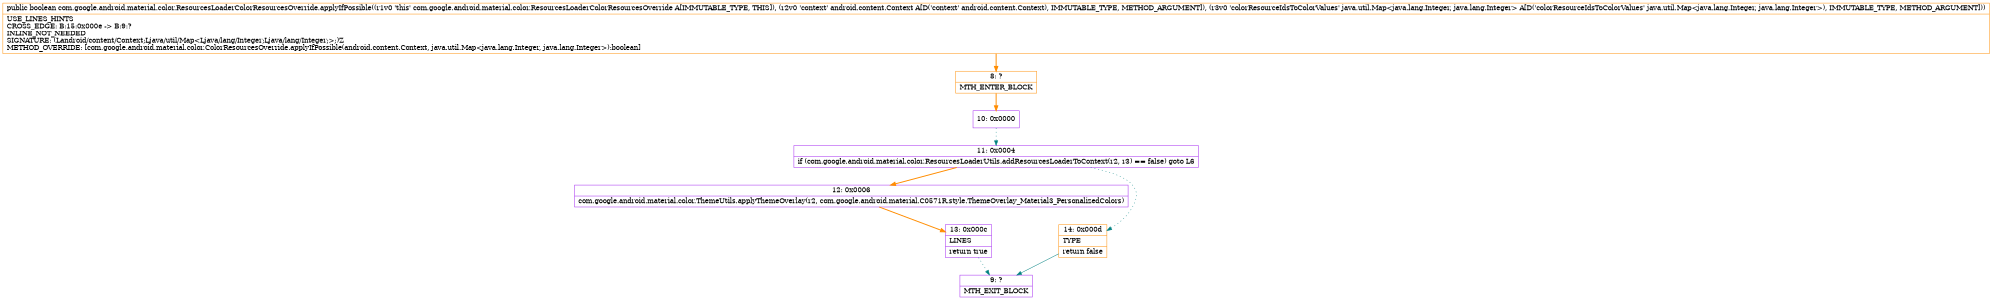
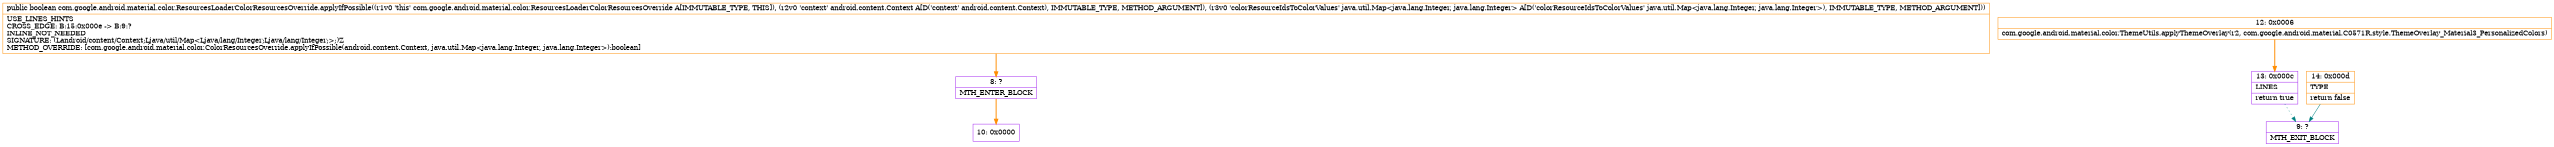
node "8: ?": color darkorange -> purple
node "11: 0x0004": removed
node "12: 0x0006": color purple -> darkorange
